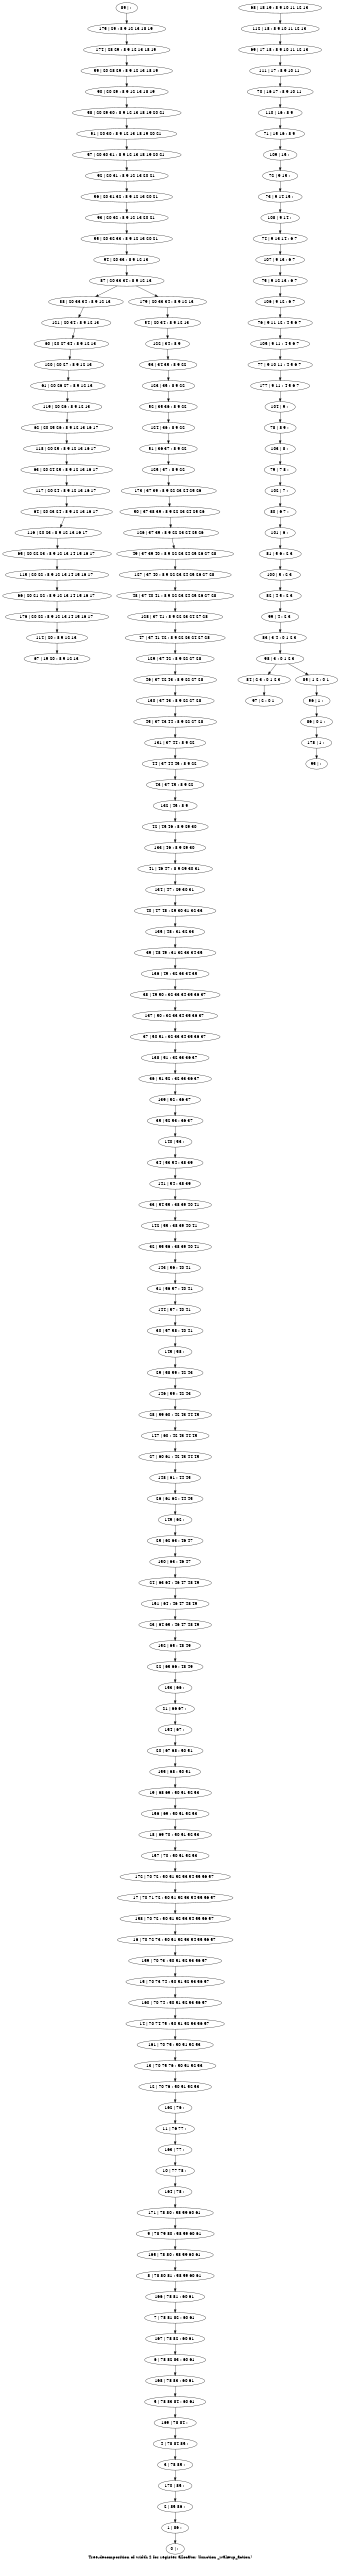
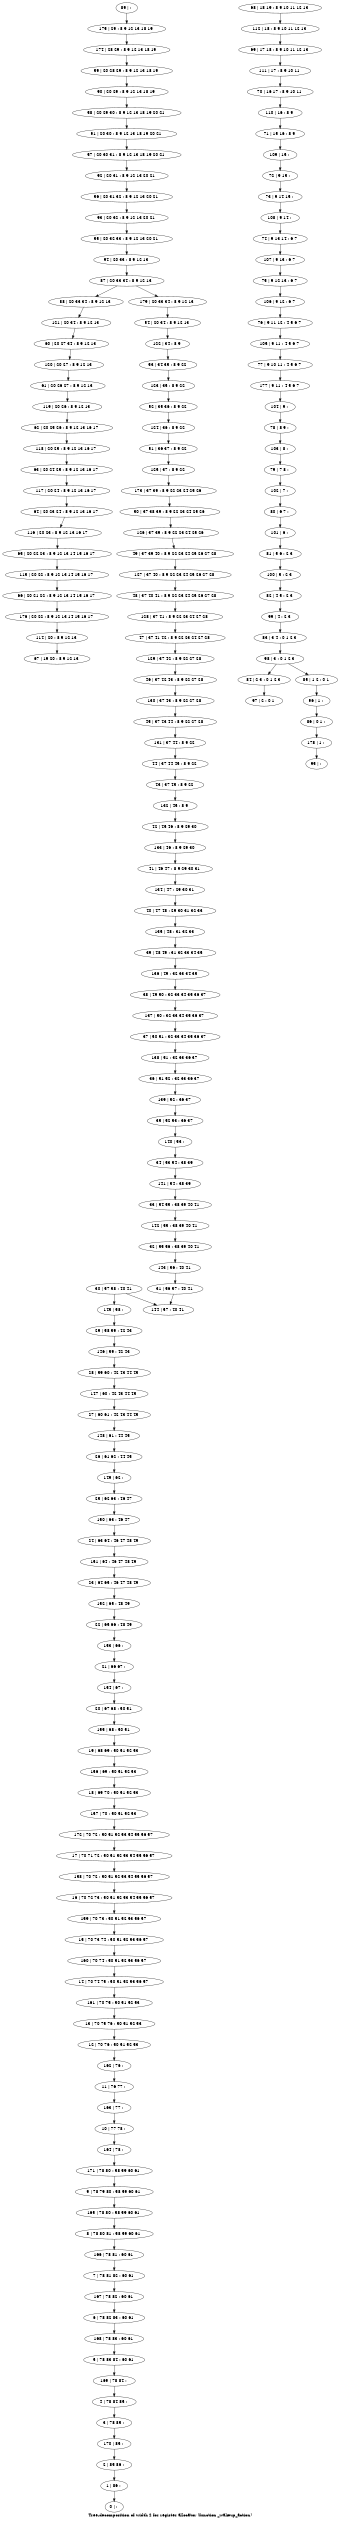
edge "144 | 57 : 40 41" -> "30 | 57 58 : 40 41": reversed
